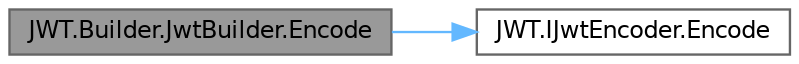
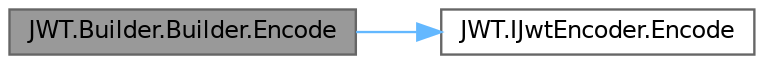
node "JWT.Builder.JwtBuilder.Encode": label "JWT.Builder.JwtBuilder.Encode" -> "JWT.Builder.Builder.Encode"
